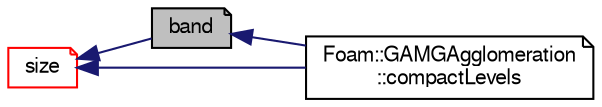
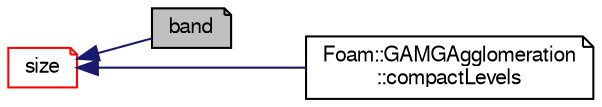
edge "Foam::GAMGAgglomeration ::compactLevels" -> "band": removed
